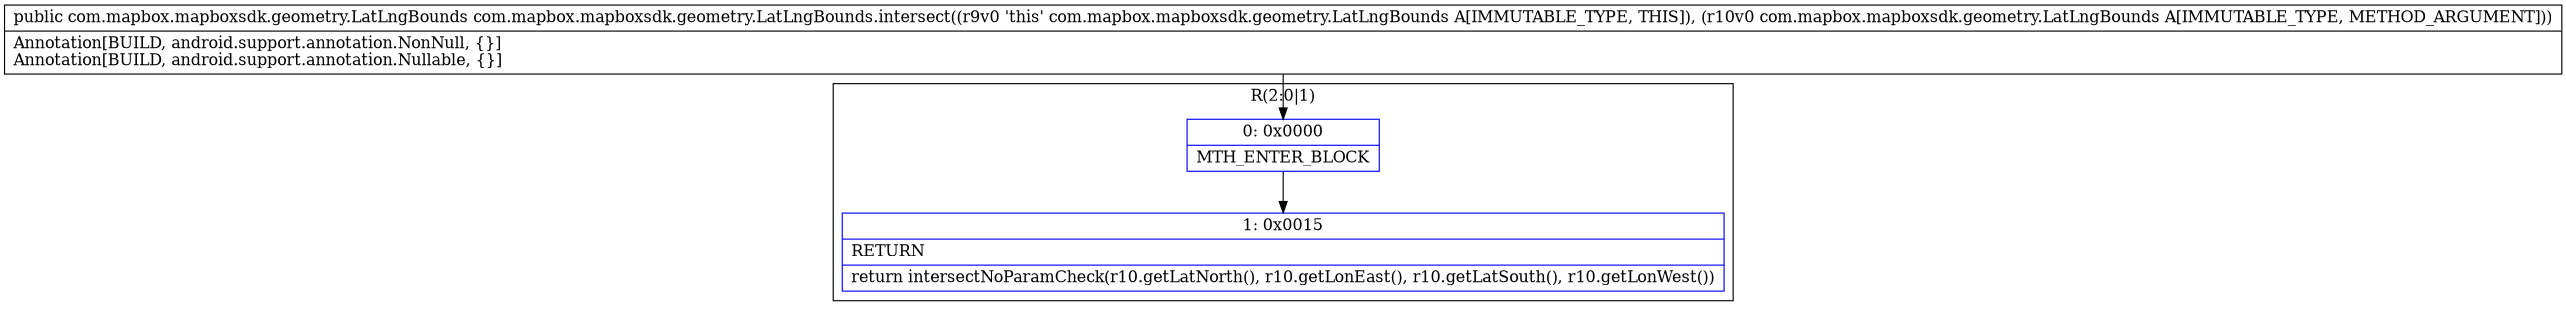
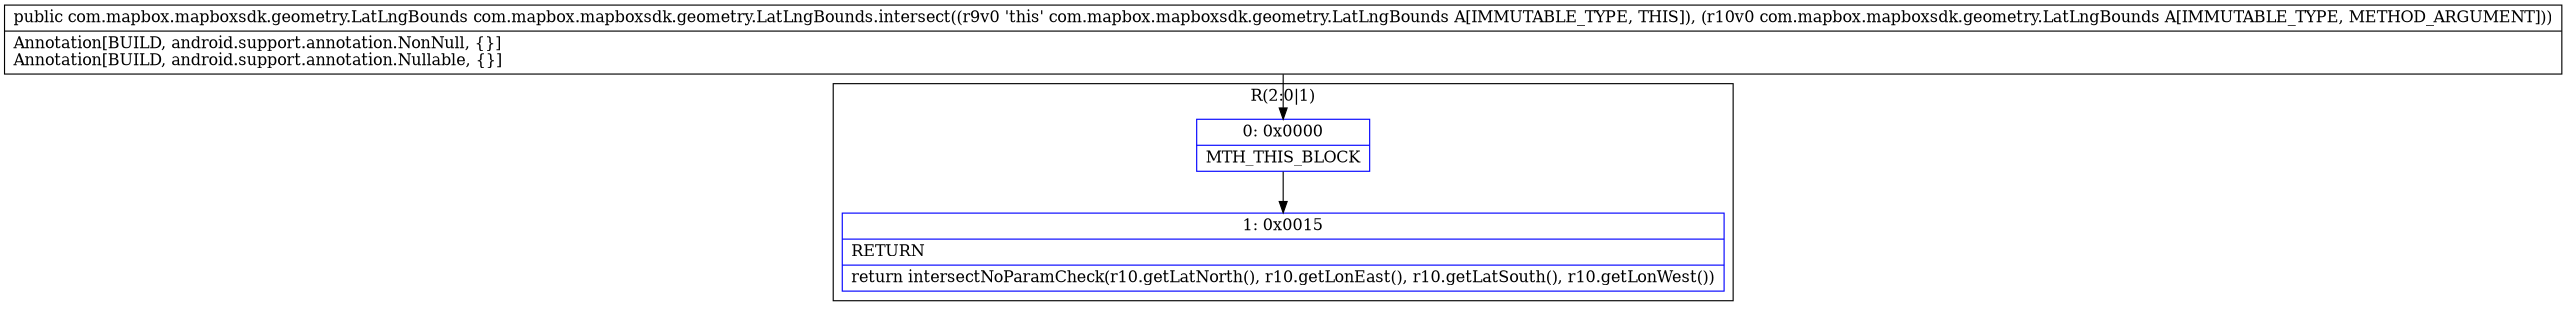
node "0: 0x0000": text "MTH_ENTER_BLOCK" -> "MTH_THIS_BLOCK"
